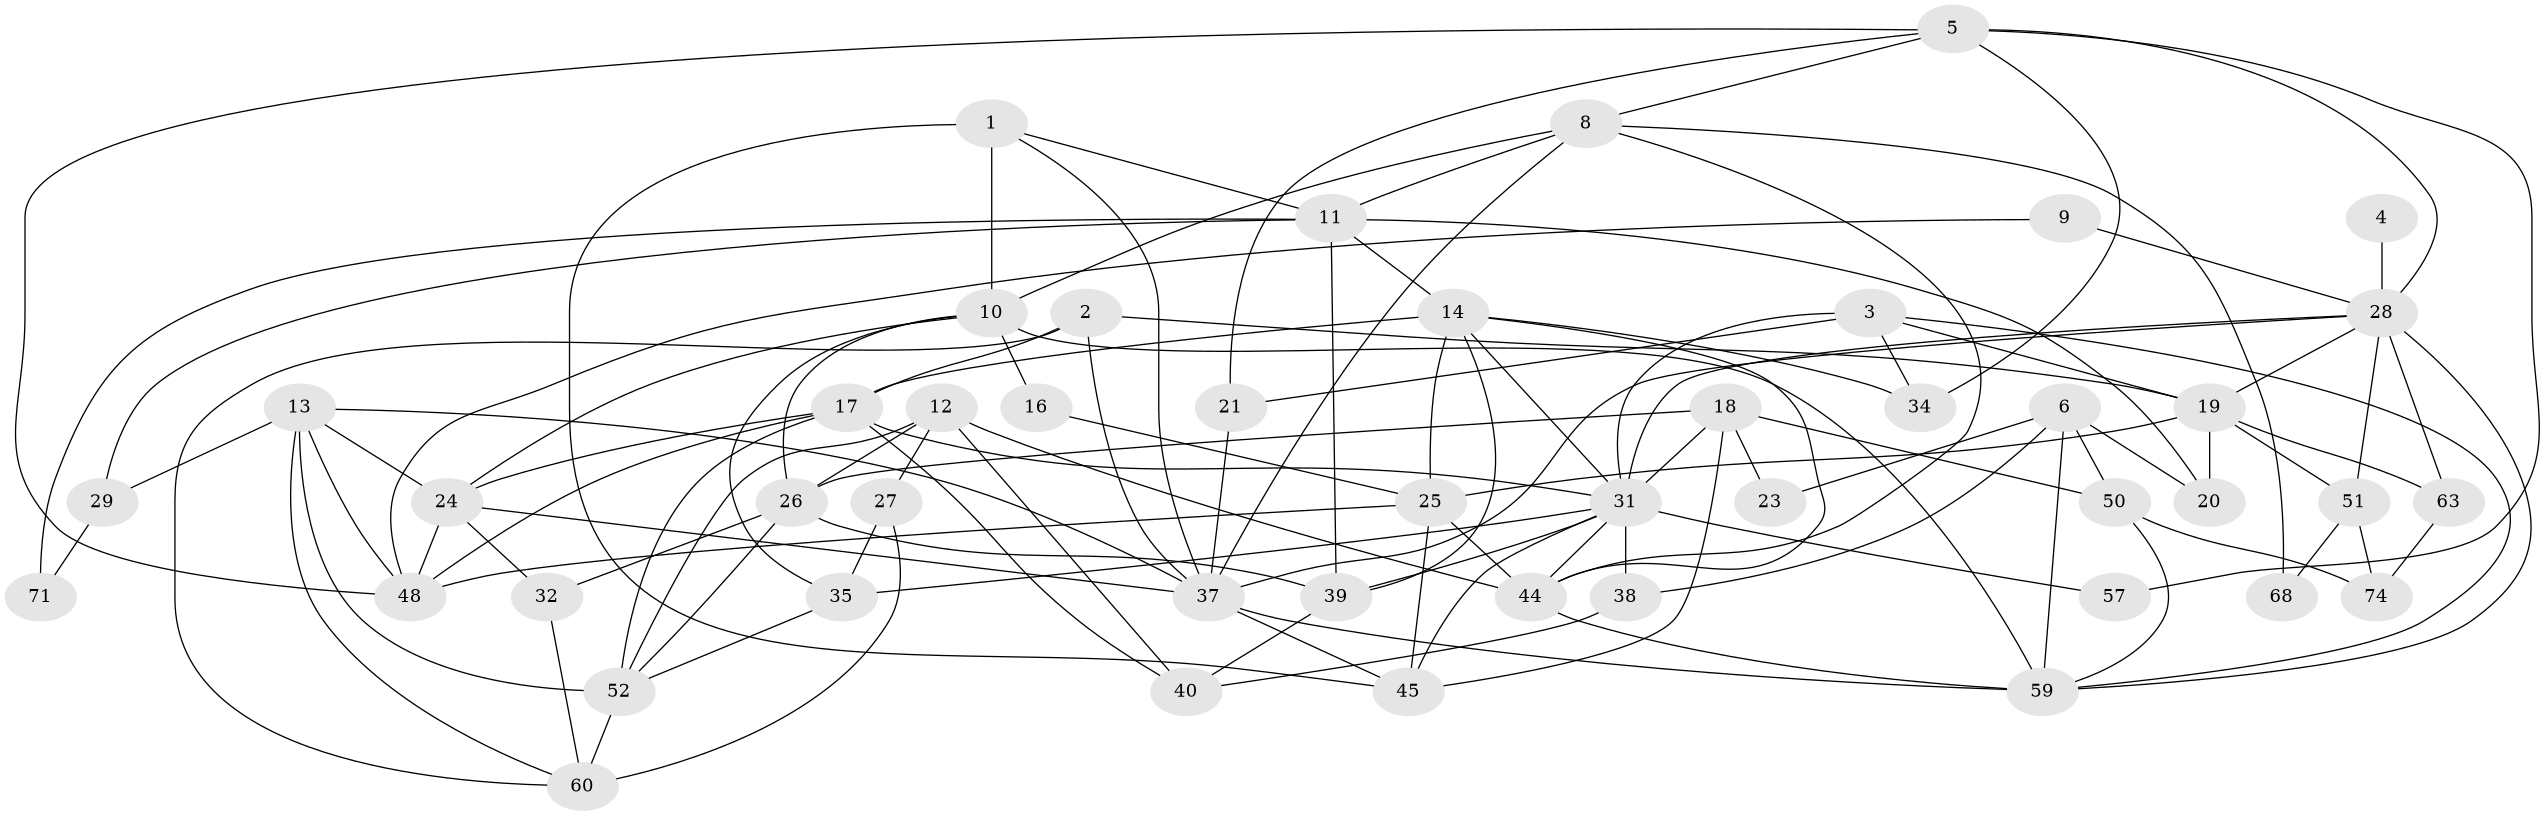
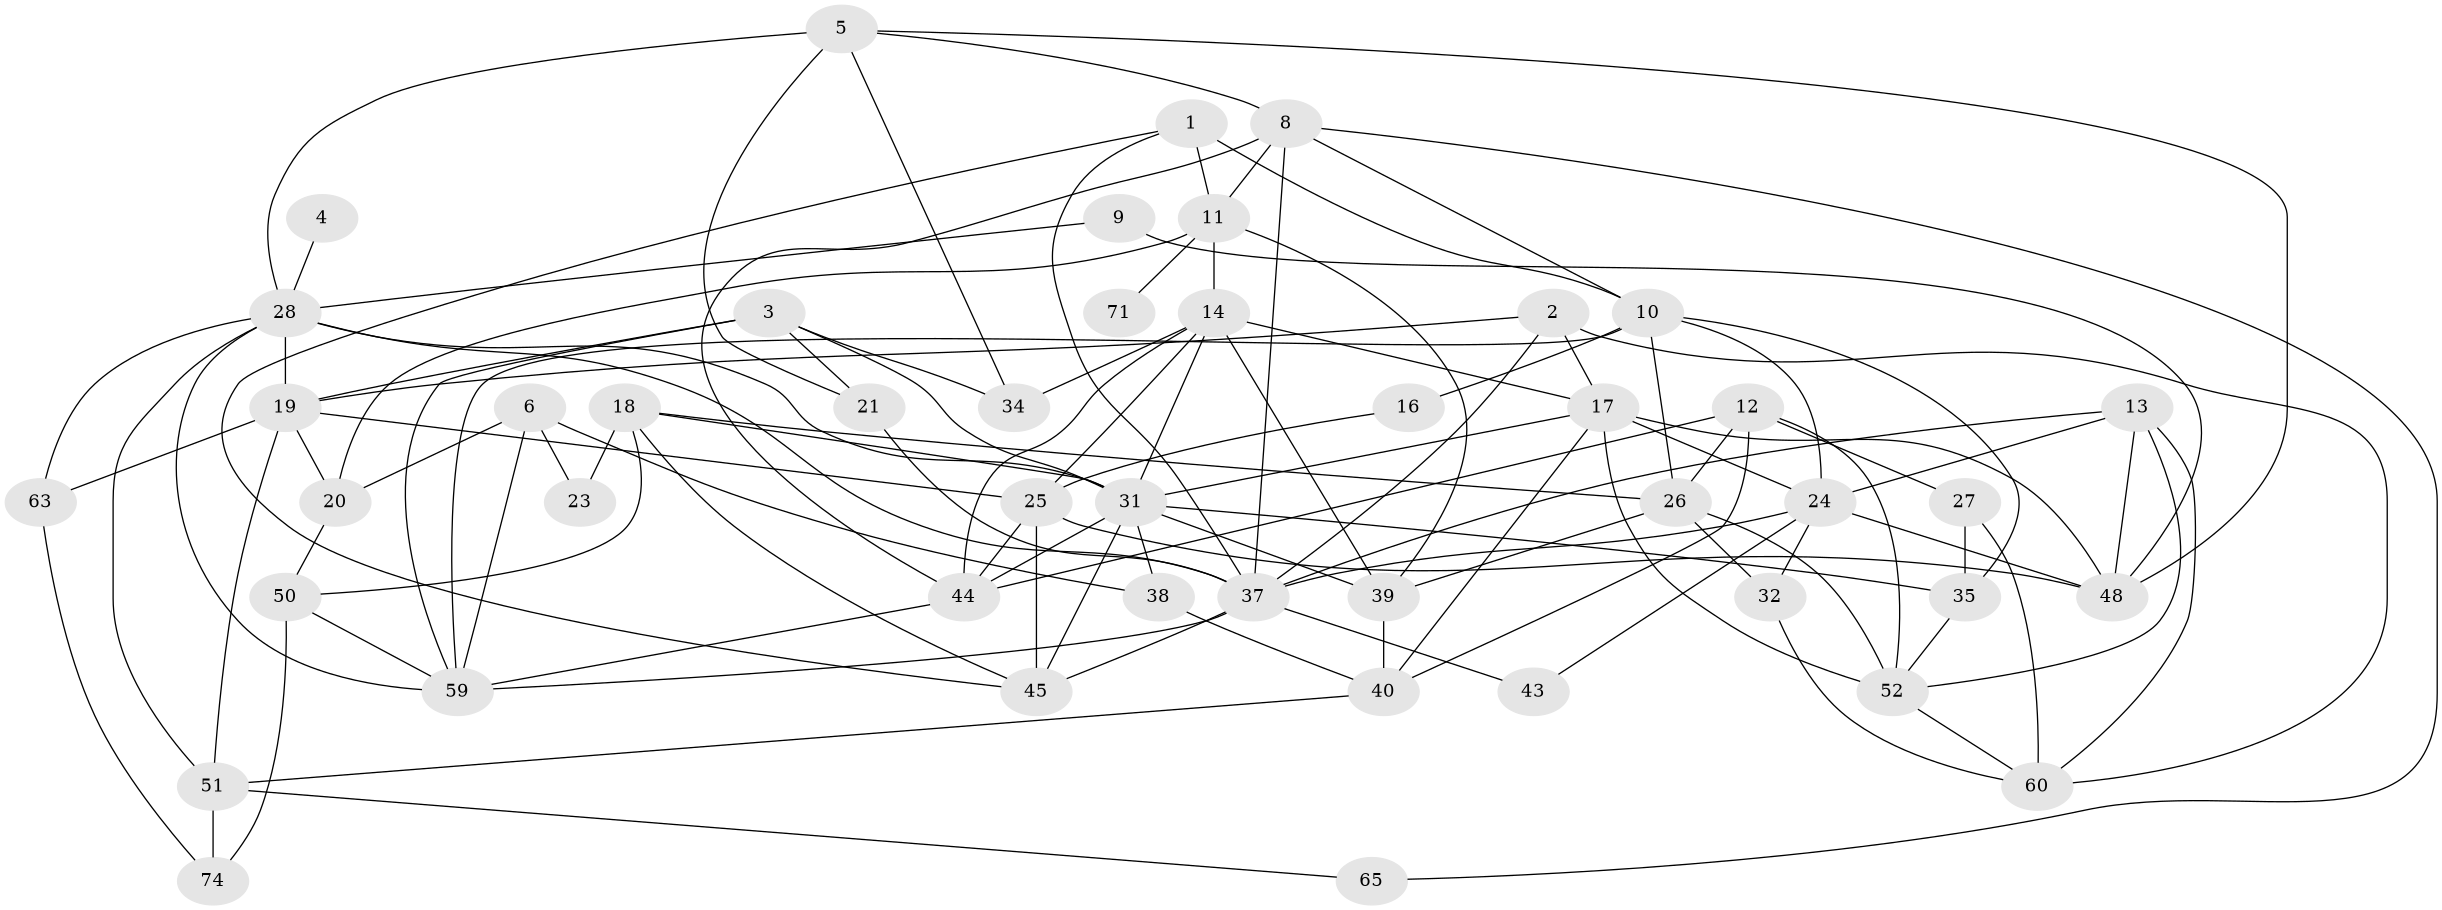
edge "6" -- "50": now "20" -- "50"
node "29": removed
node "57": removed
node "68": label "68" -> "65"
node "43": added
edge "40" -- "51": added
